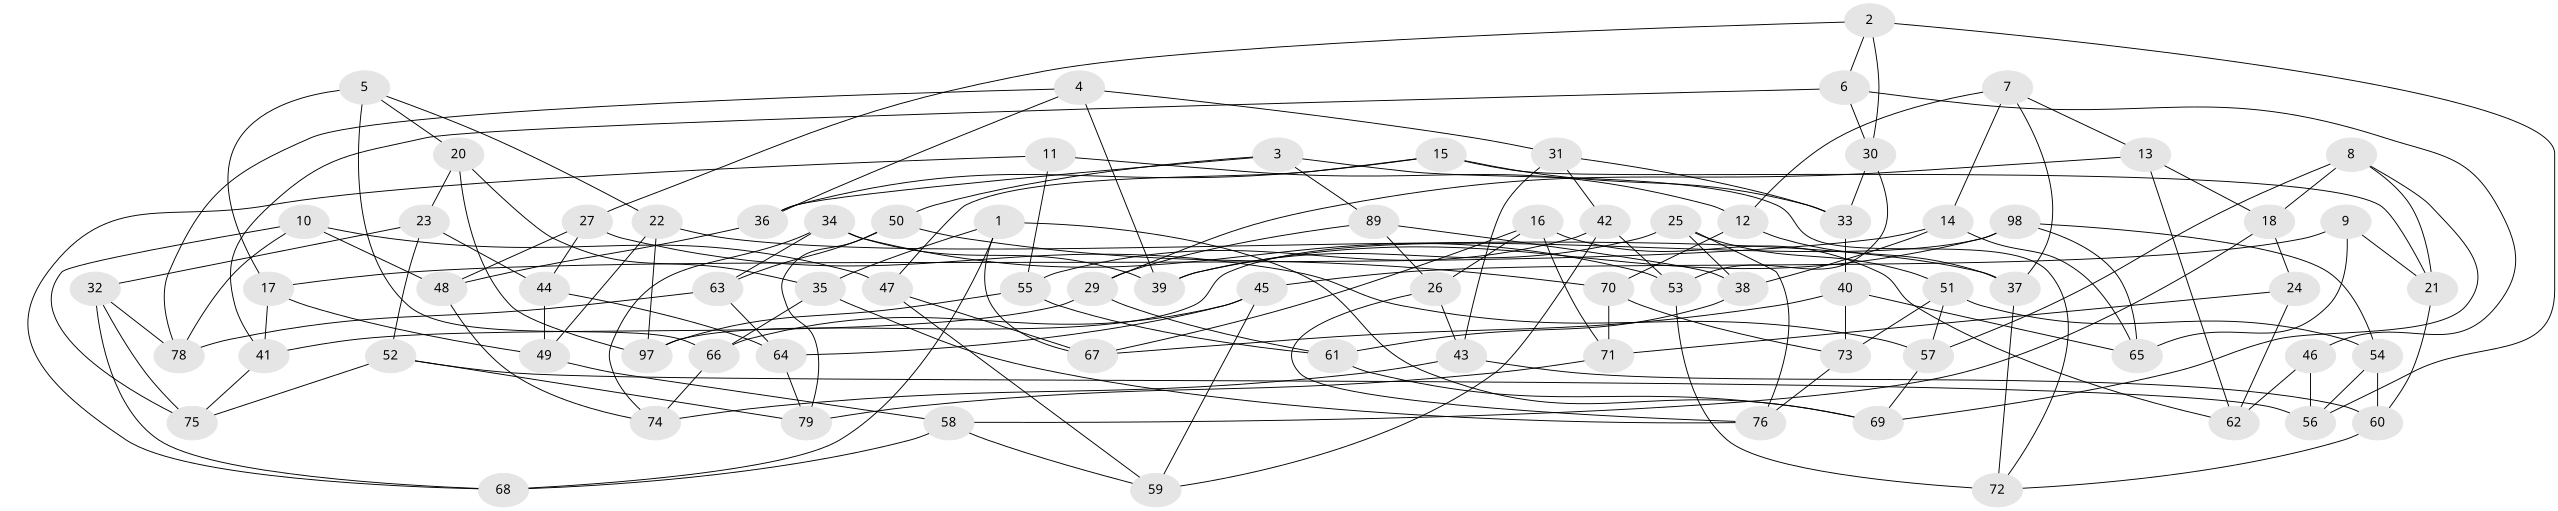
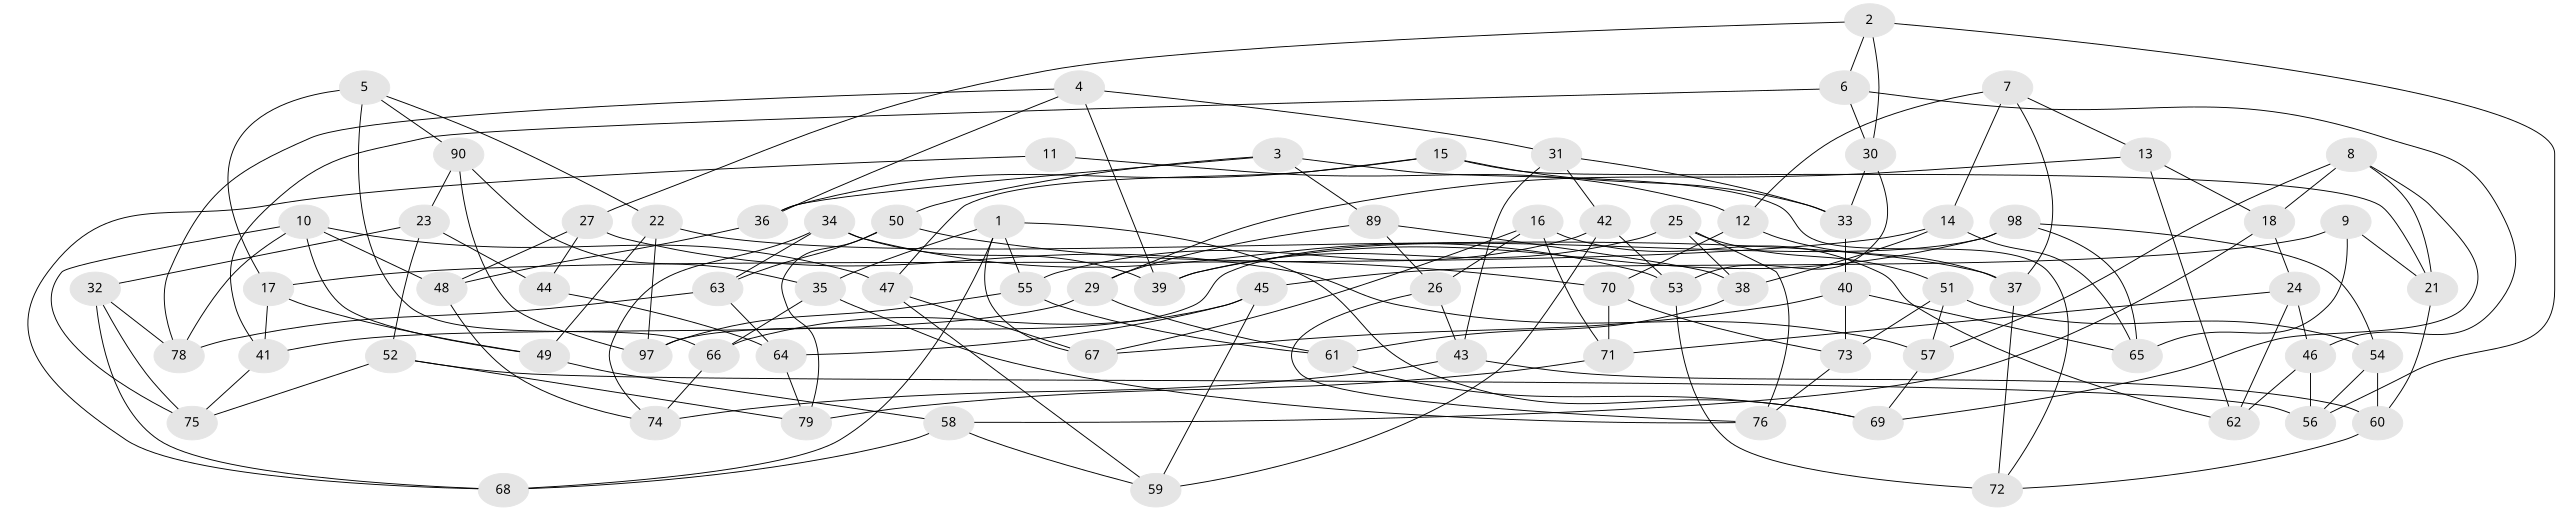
node "20": label "20" -> "90"
edge "11" -- "55": now "1" -- "55"
edge "44" -- "49": now "10" -- "49"
edge "24" -- "46": added
